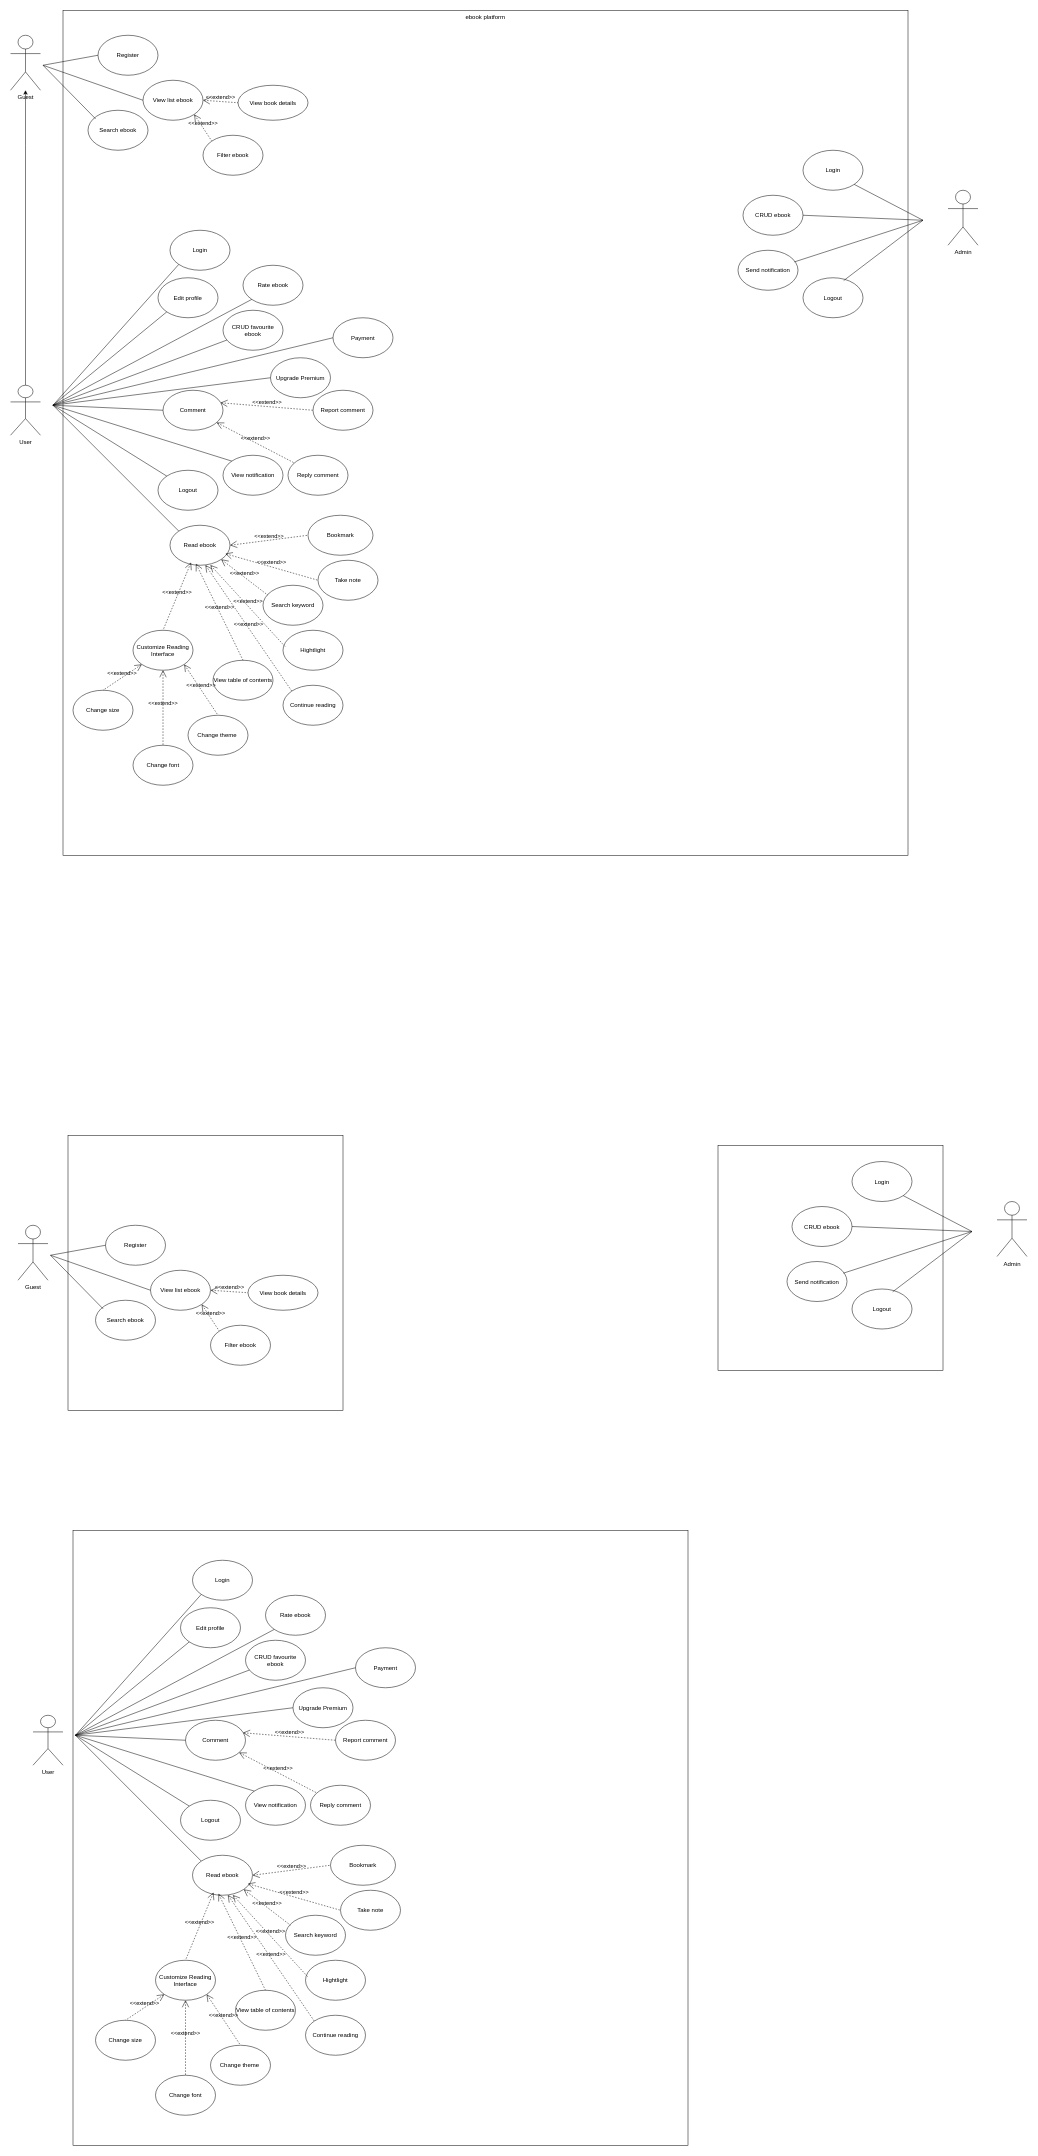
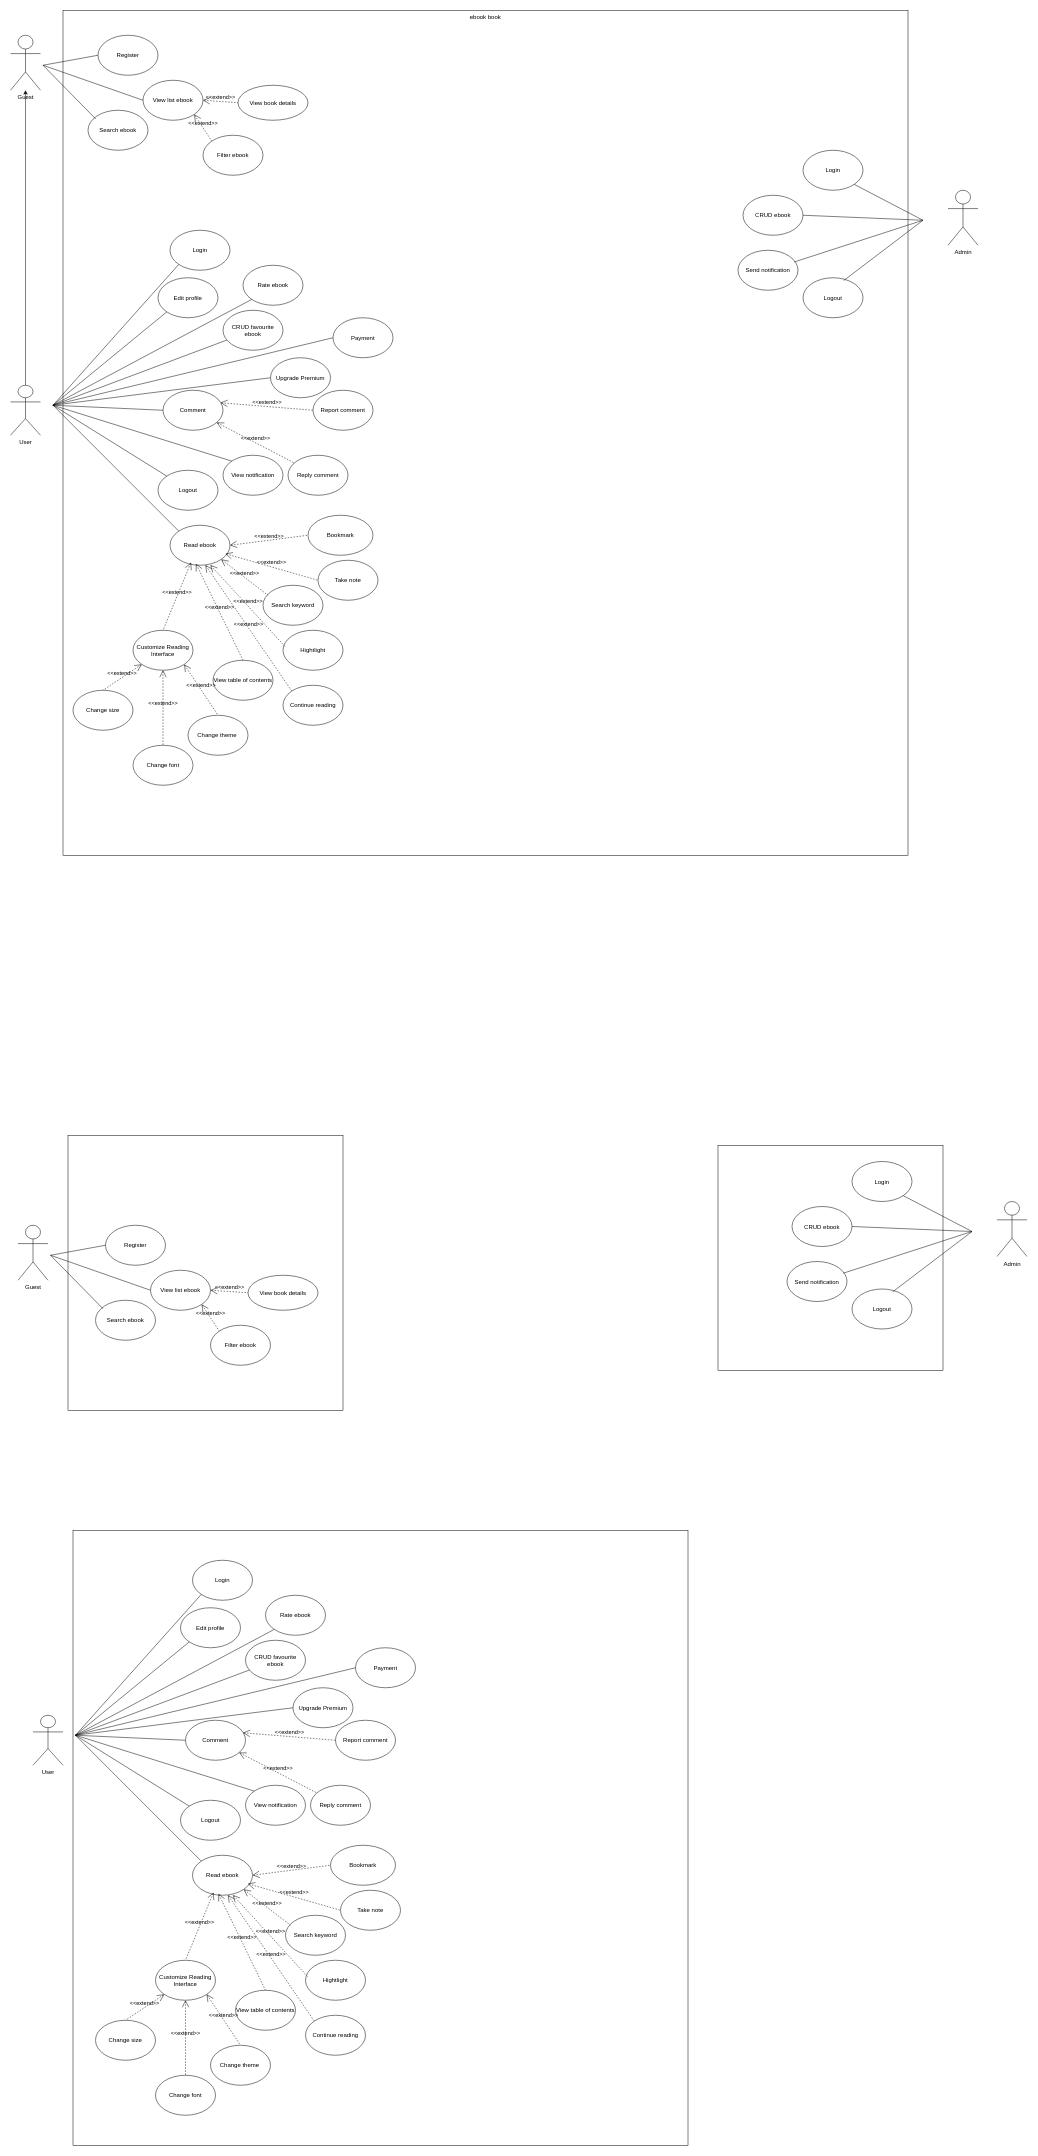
node "ebook platform": label "ebook platform" -> "ebook book"
